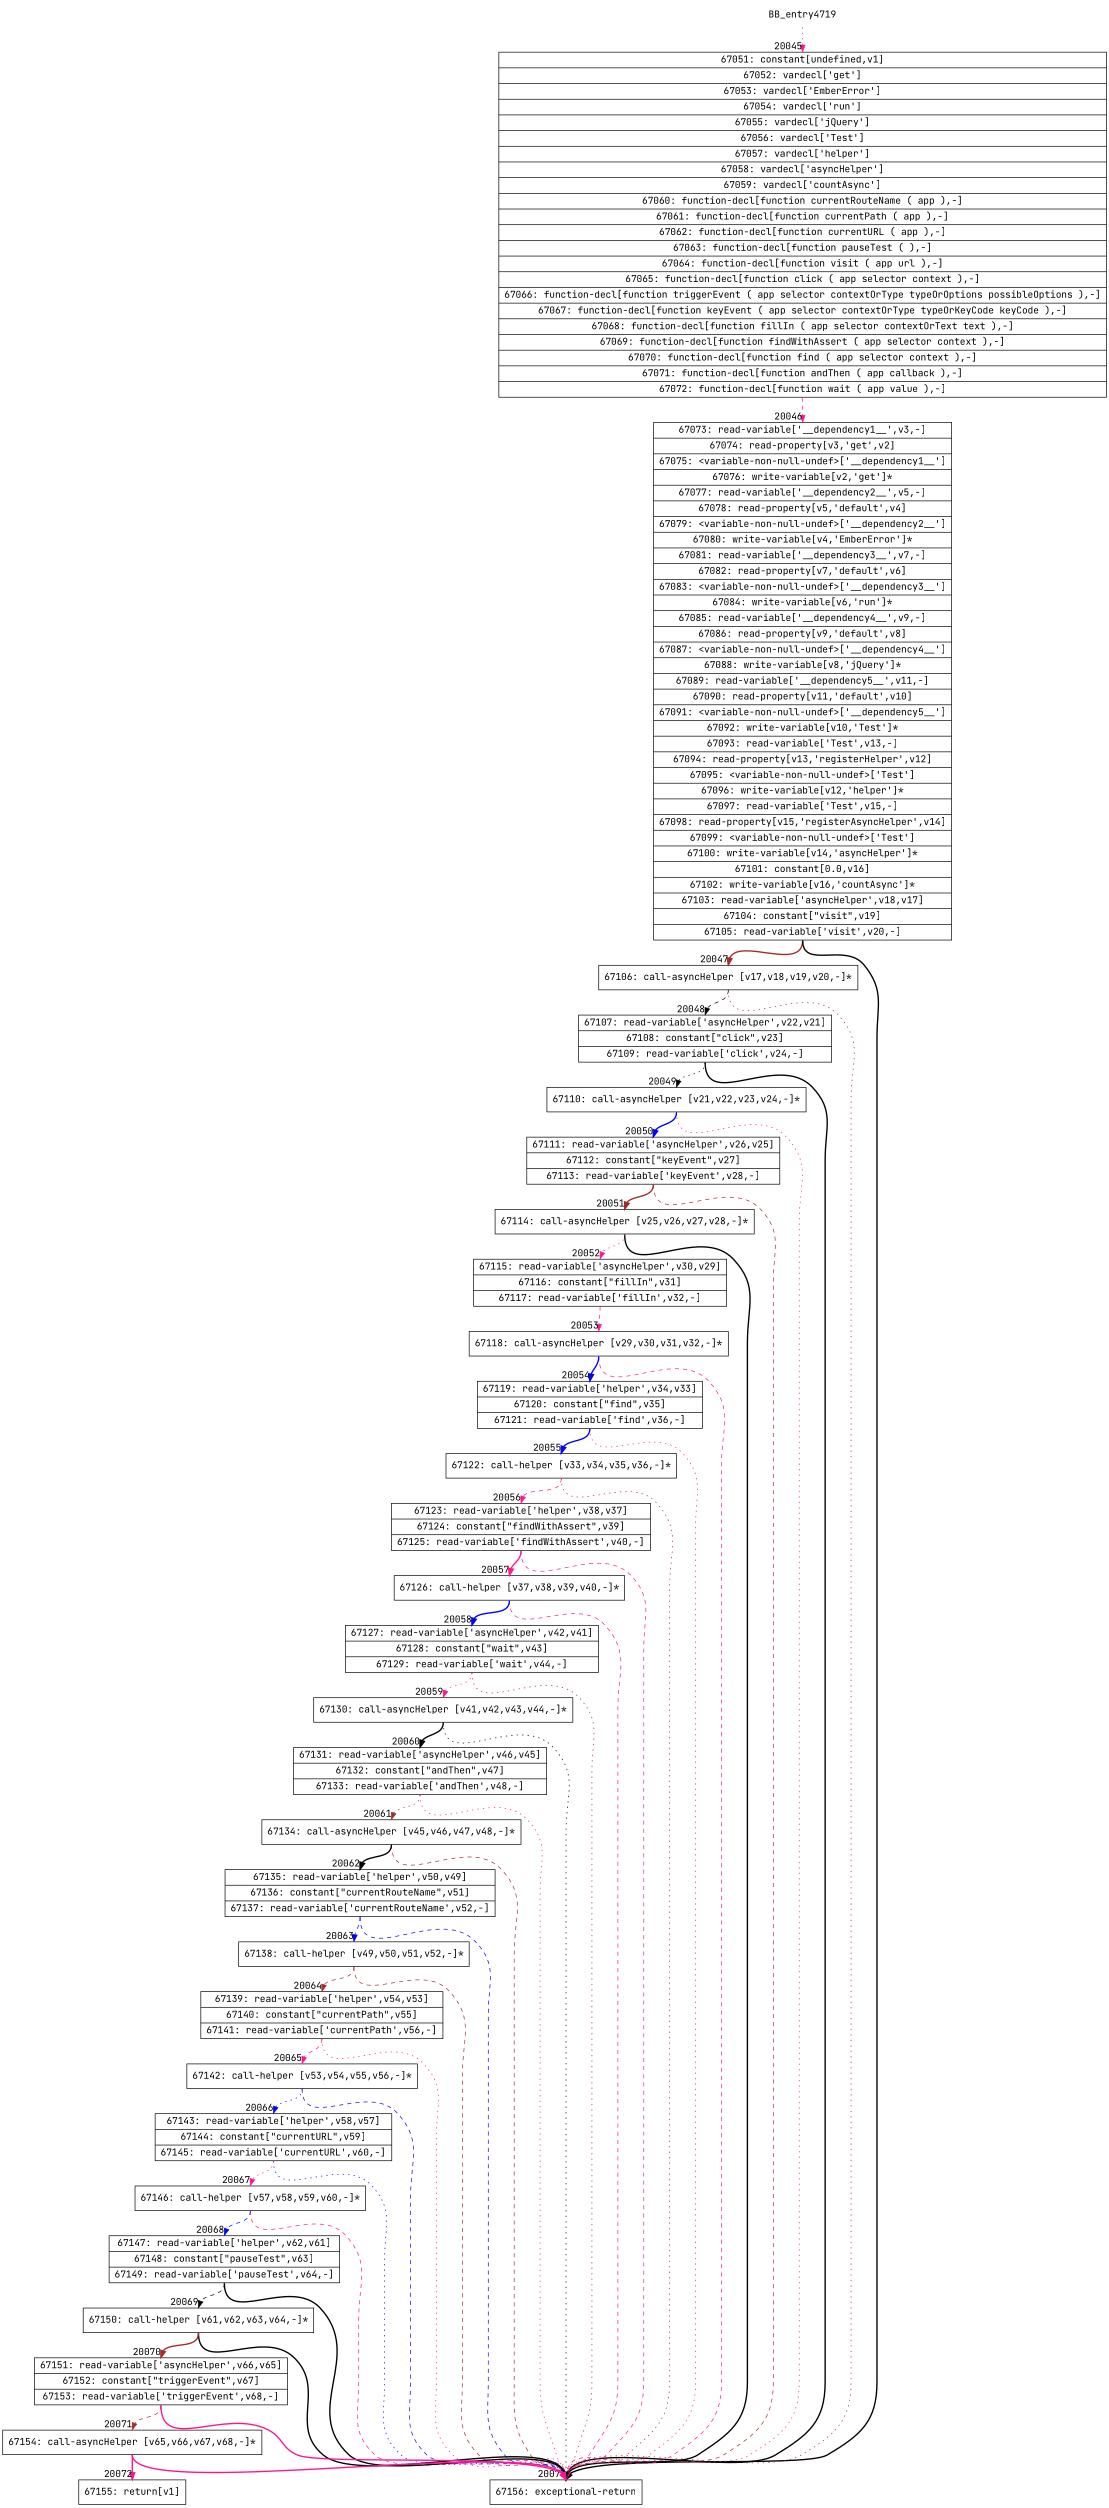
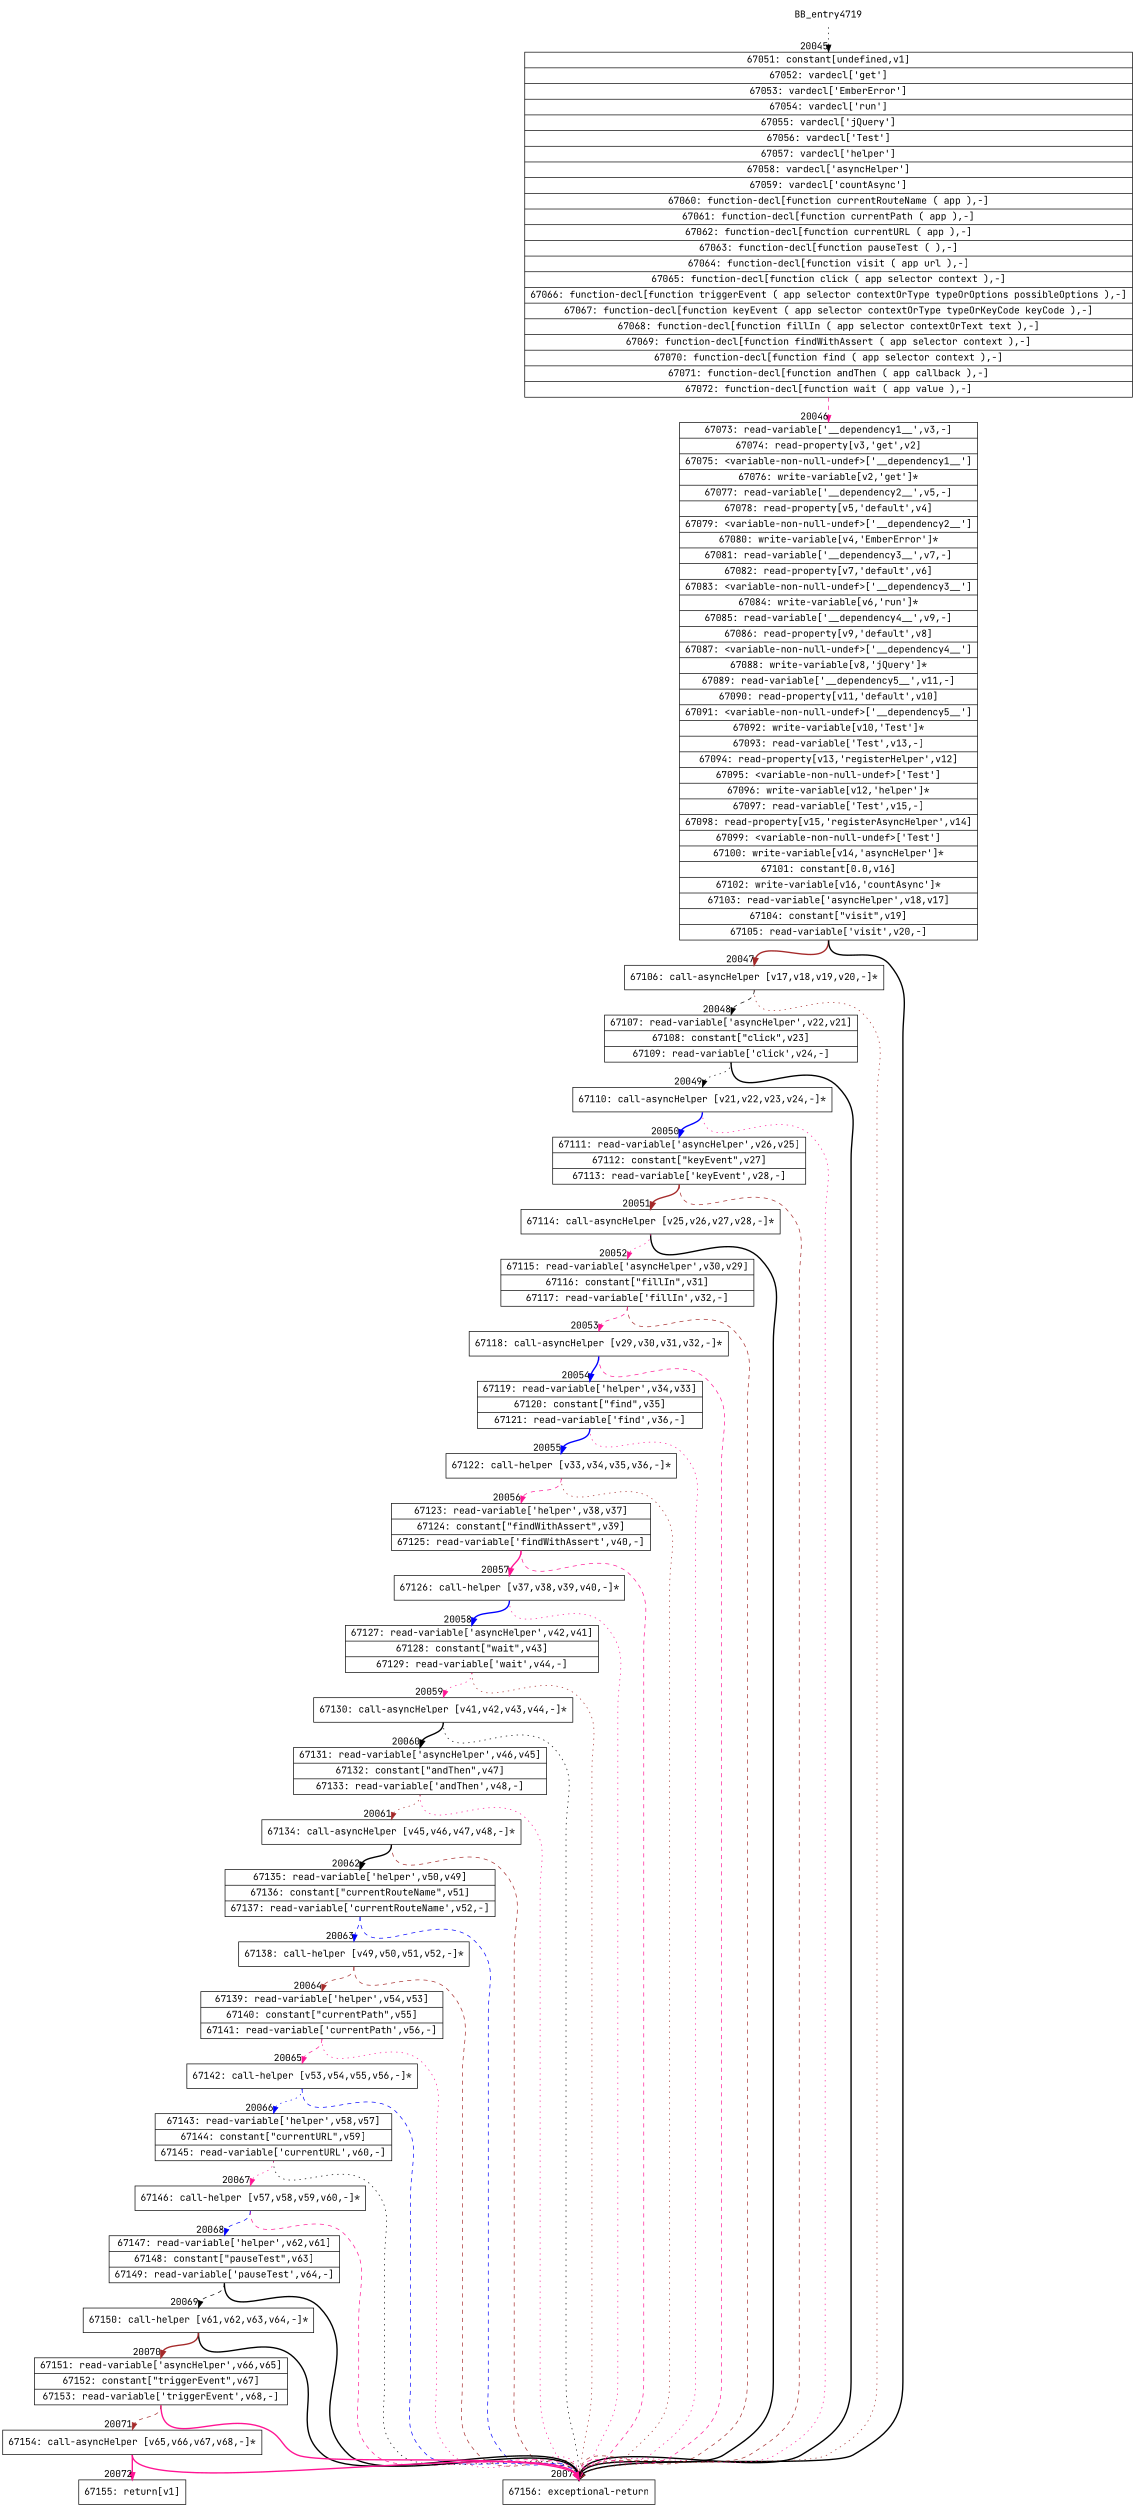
edge "BB_entry4719" -> "67051: constant[undefined,v1]": color deeppink -> black
edge "67115: read-variable['asyncHelper',v30,v29]" -> "67156: exceptional-return": added
edge "67126: call-helper [v37,v38,v39,v40,-]*" -> "67156: exceptional-return": style dashed -> dotted
edge "67143: read-variable['helper',v58,v57]" -> "67156: exceptional-return": color blue -> black
